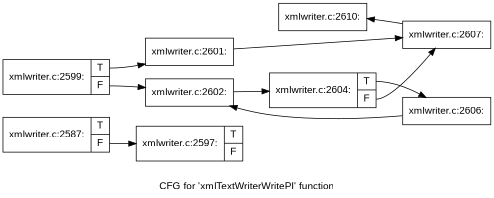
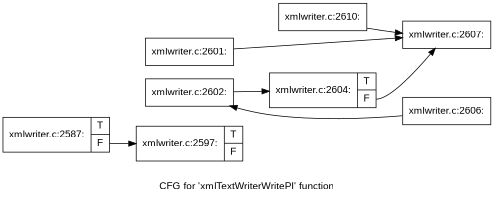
edge "xmlwriter.c:2607:" -> "xmlwriter.c:2610:": reversed
node "xmlwriter.c:2599:": removed
edge "xmlwriter.c:2604:" -> "xmlwriter.c:2606:": removed
